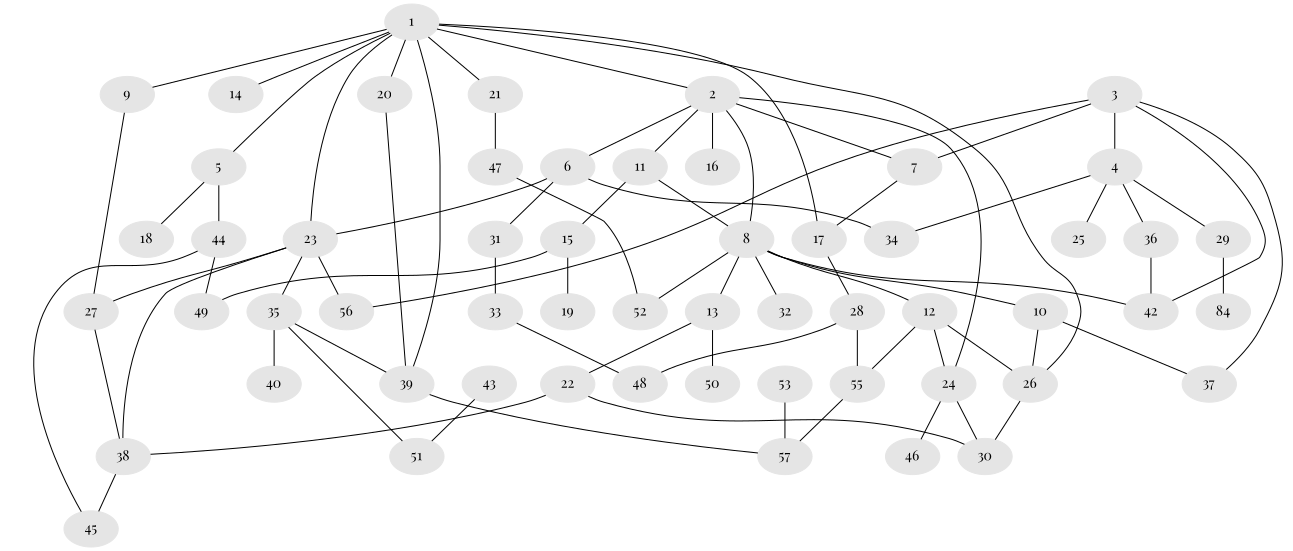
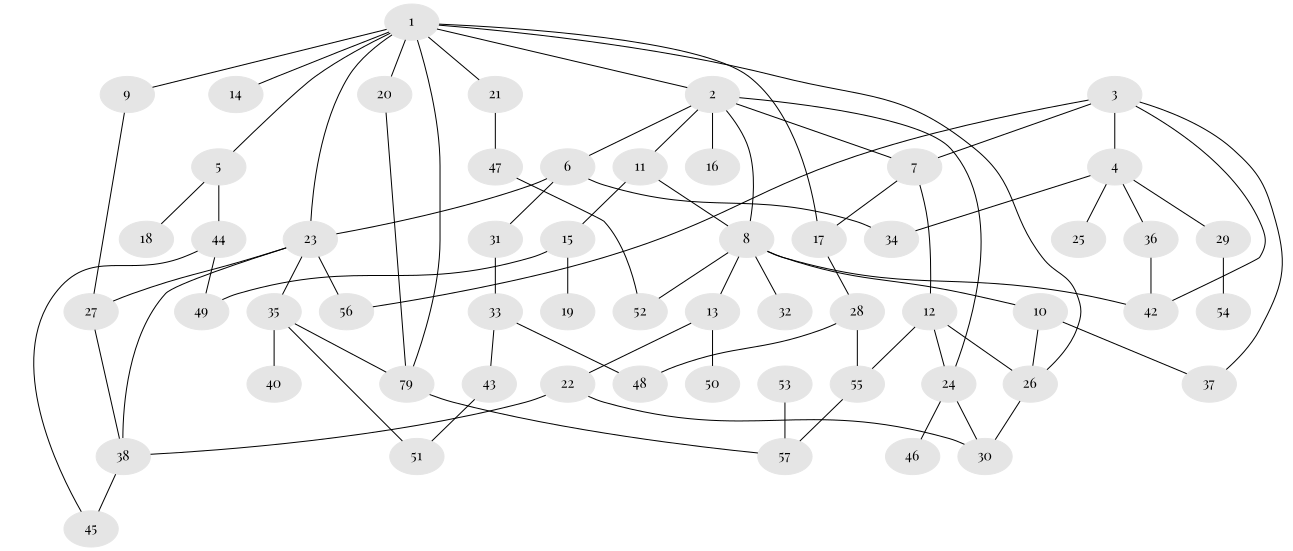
edge "8" -- "12": now "7" -- "12"
node "84": label "84" -> "54"
edge "33" -- "43": added
node "39": label "39" -> "79"
